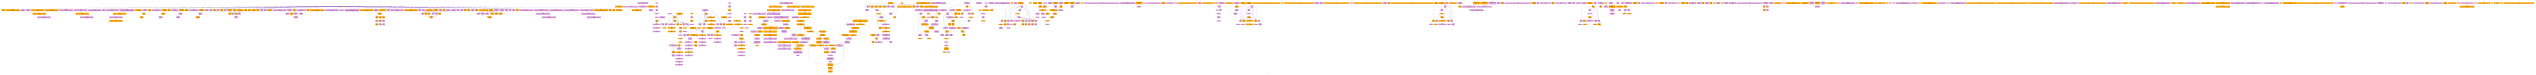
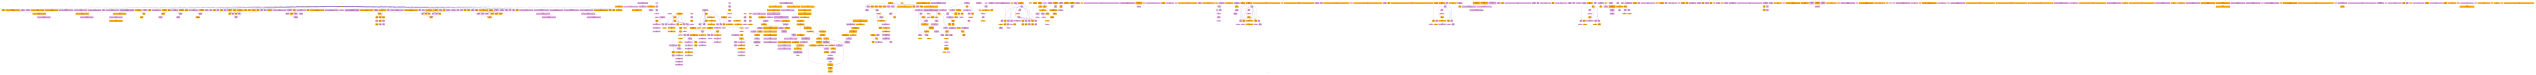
node "NodeID: 13": fillcolor orange -> plum
